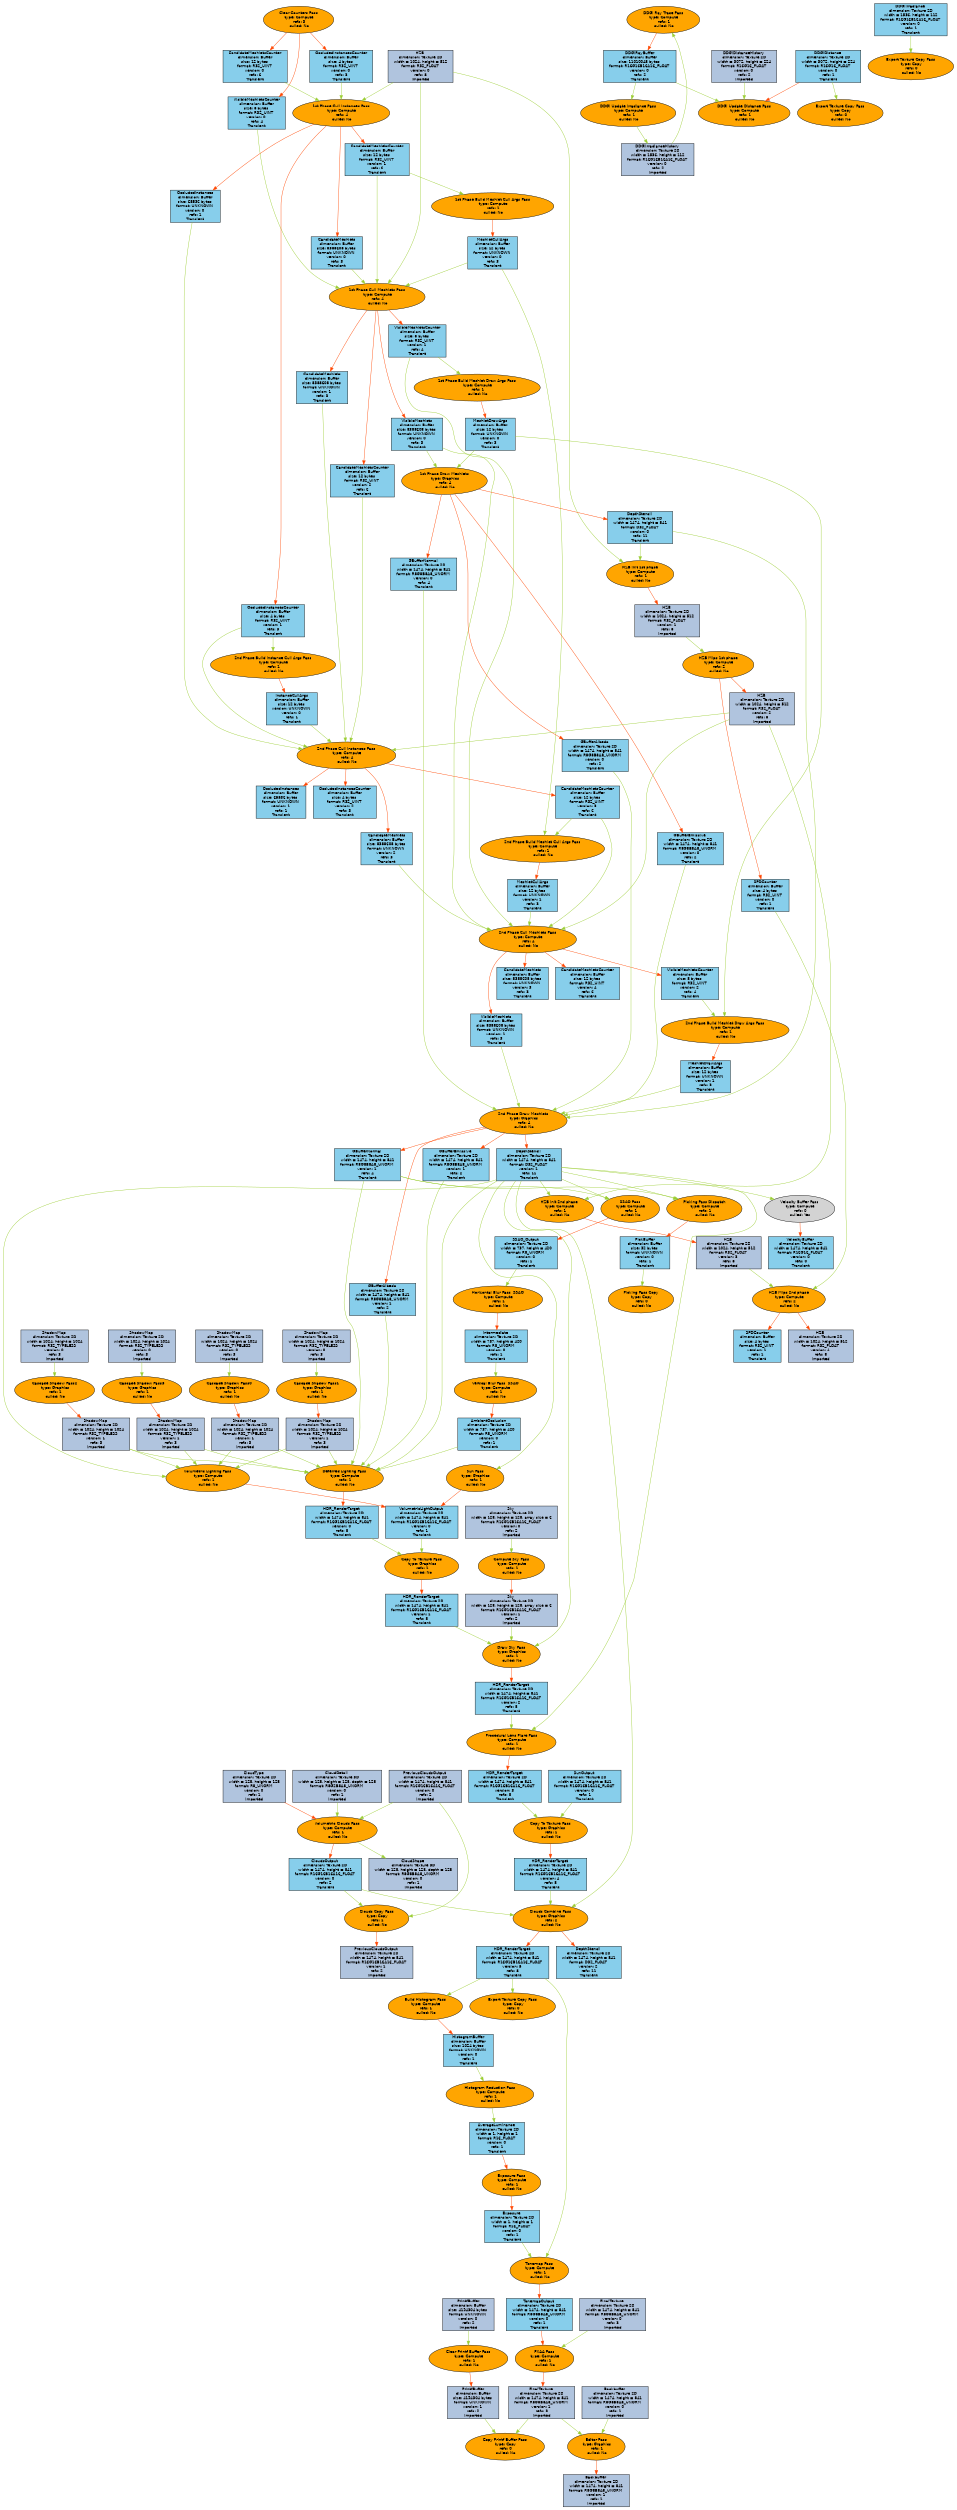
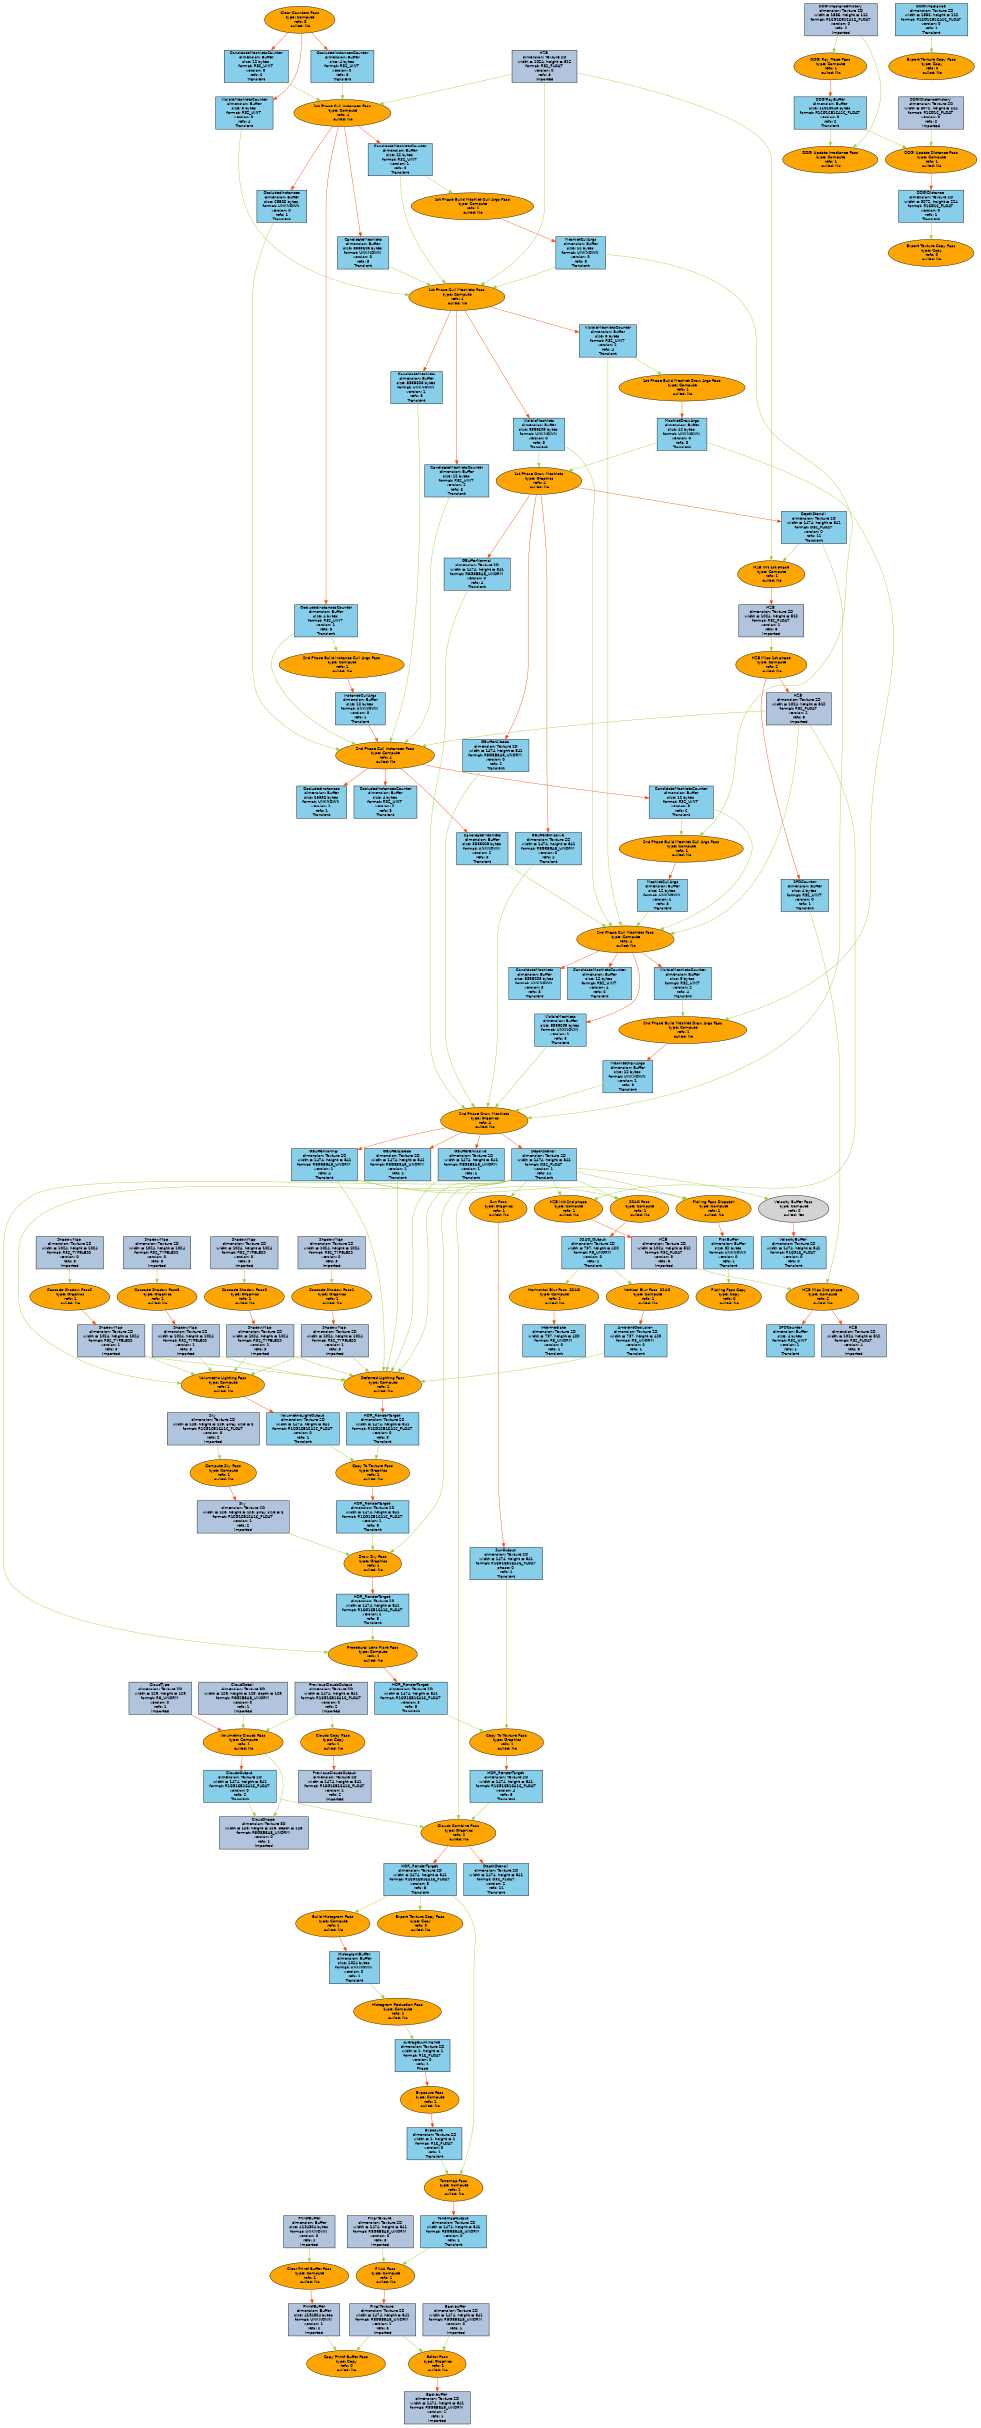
edge "DDGIDistance" -> "DDGI Update Distance Pass": reversed
edge "DDGI Update Irradiance Pass" -> "DDGIIrradianceHistory": reversed
node "InstanceCullArgs": text "version: UNKNOWN" -> "format: UNKNOWN"
edge "InstanceCullArgs" -> "2nd Phase Cull Instances Pass": color olivedrab3 -> orangered
edge "Intermediate" -> "Vertical Blur Pass  SSAO": now "SSAO_Output" -> "Vertical Blur Pass  SSAO"
edge "Sun Pass" -> "VolumetricLightOutput": now "Sun Pass" -> "SunOutput"
node "SunOutput": text "version: 0" -> "phase: 0"
edge "CloudsOutput" -> "Clouds Copy Pass": now "CloudsOutput" -> "CloudShape"
node "AverageLuminance": text "Transient" -> "Phase"
edge "TonemapOutput" -> "FXAA Pass": color orangered -> olivedrab3
